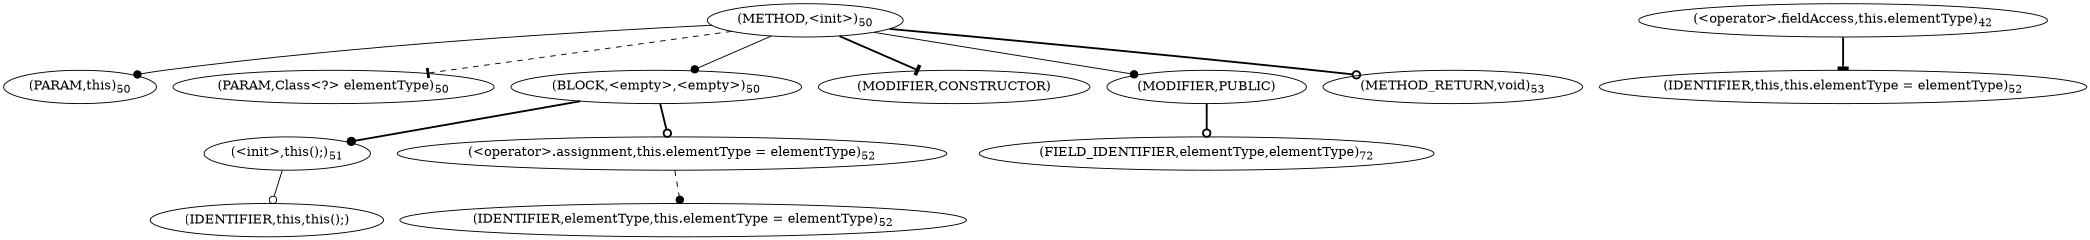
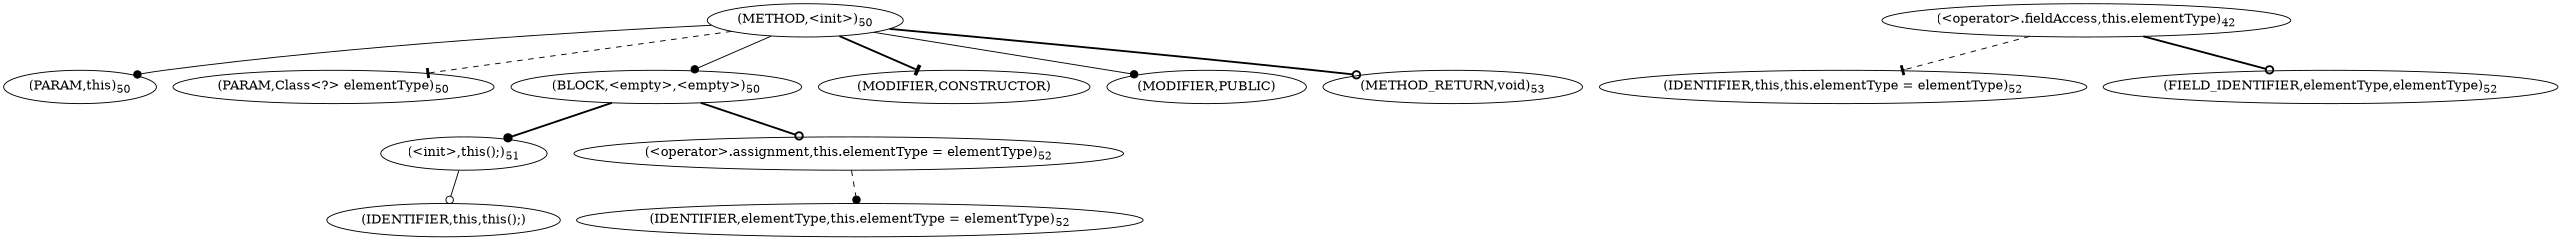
edge "(<operator>.fieldAccess,this.elementType)" -> "(IDENTIFIER,this,this.elementType = elementType)": style bold -> dashed
edge "(MODIFIER,PUBLIC)" -> "(FIELD_IDENTIFIER,elementType,elementType)": now "(<operator>.fieldAccess,this.elementType)" -> "(FIELD_IDENTIFIER,elementType,elementType)"
node "(FIELD_IDENTIFIER,elementType,elementType)": text "72" -> "52"
